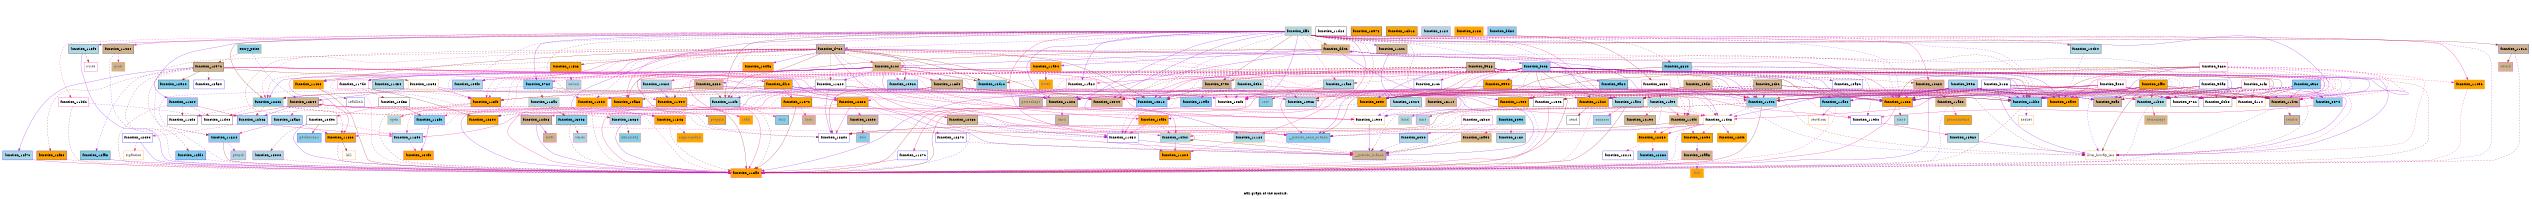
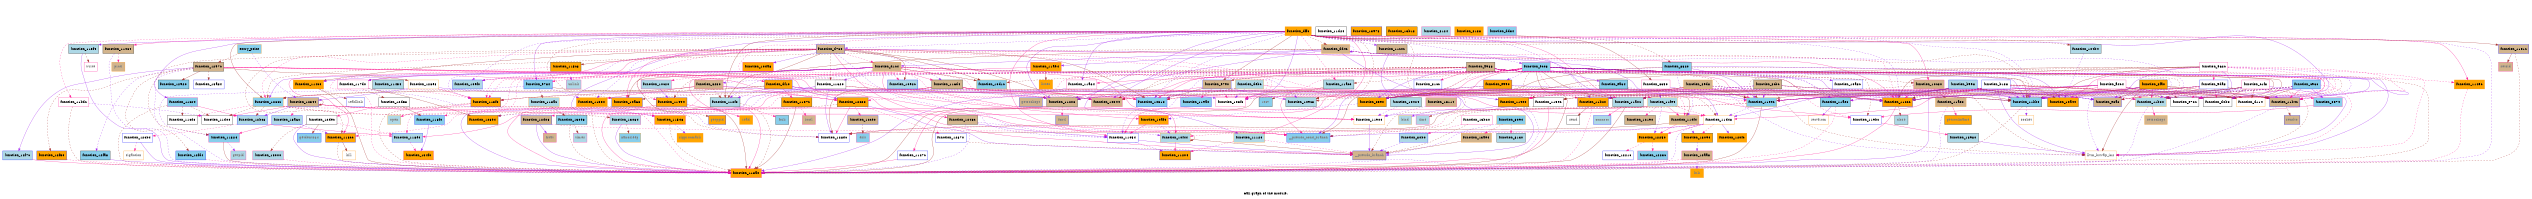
node "function_dffc": fillcolor lightblue -> orange
edge "function_962c" -> "function_d114": now "function_962c" -> "function_9da8"
